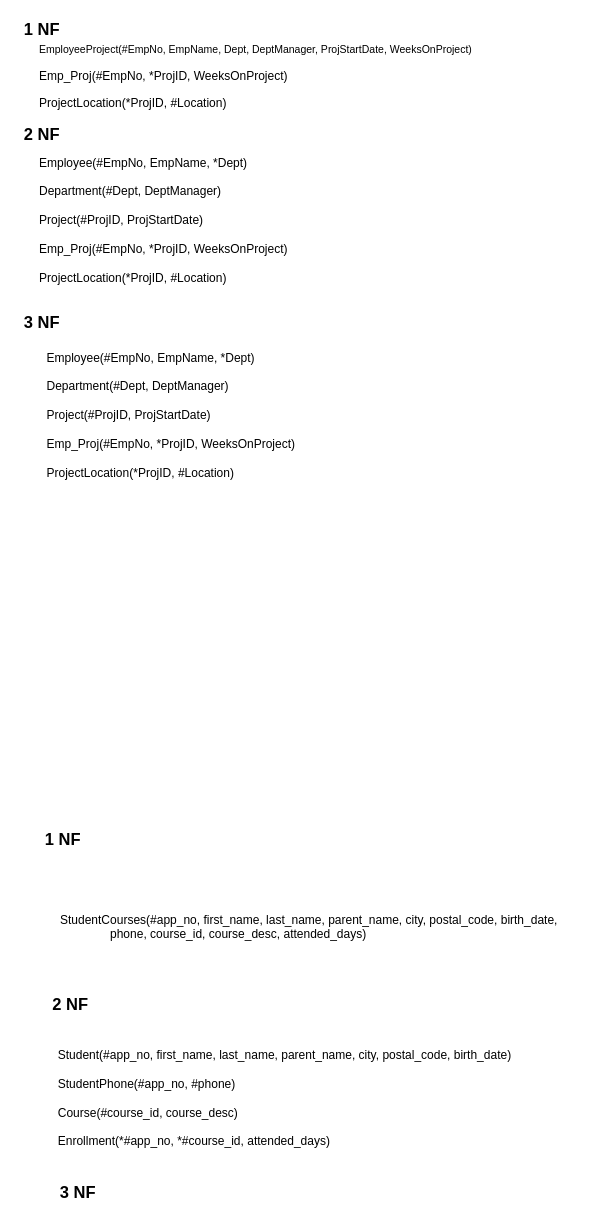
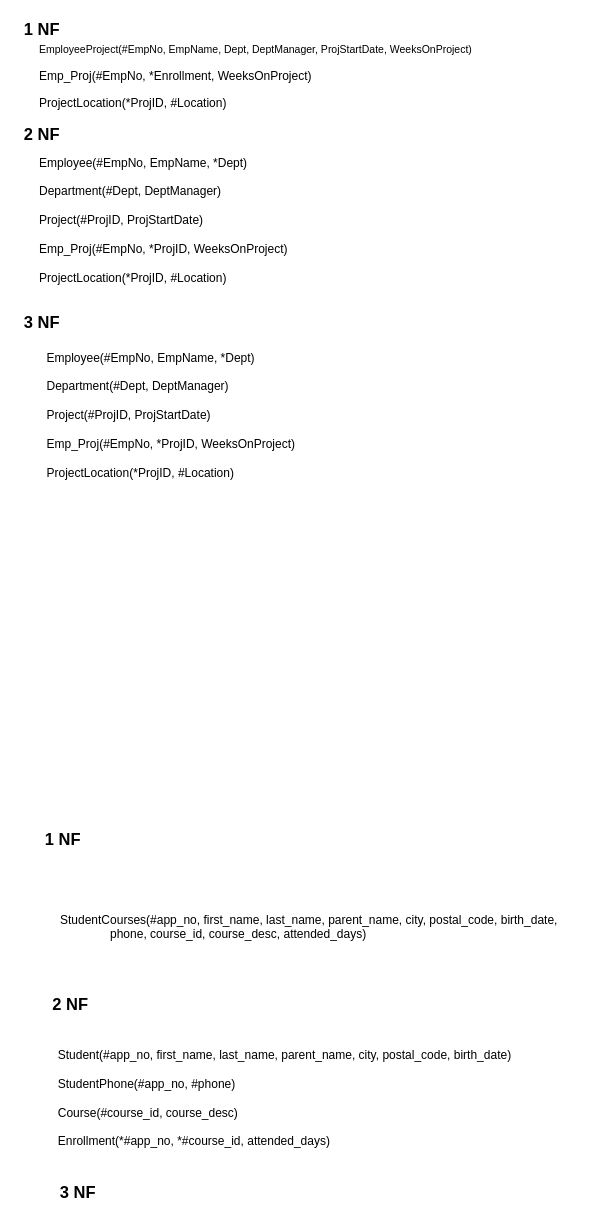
node "EmployeeProject(#EmpNo, EmpName, Dept, DeptManager, ProjStartDate, WeeksOnProject) Emp_Proj(#EmpNo, *ProjID, WeeksOnProject) ProjectLocation(*ProjID, #Location)": label "EmployeeProject(#EmpNo, EmpName, Dept, DeptManager, ProjStartDate, WeeksOnProject) Emp_Proj(#EmpNo, *ProjID, WeeksOnProject) ProjectLocation(*ProjID, #Location)" -> "EmployeeProject(#EmpNo, EmpName, Dept, DeptManager, ProjStartDate, WeeksOnProject) Emp_Proj(#EmpNo, *Enrollment, WeeksOnProject) ProjectLocation(*ProjID, #Location)"
